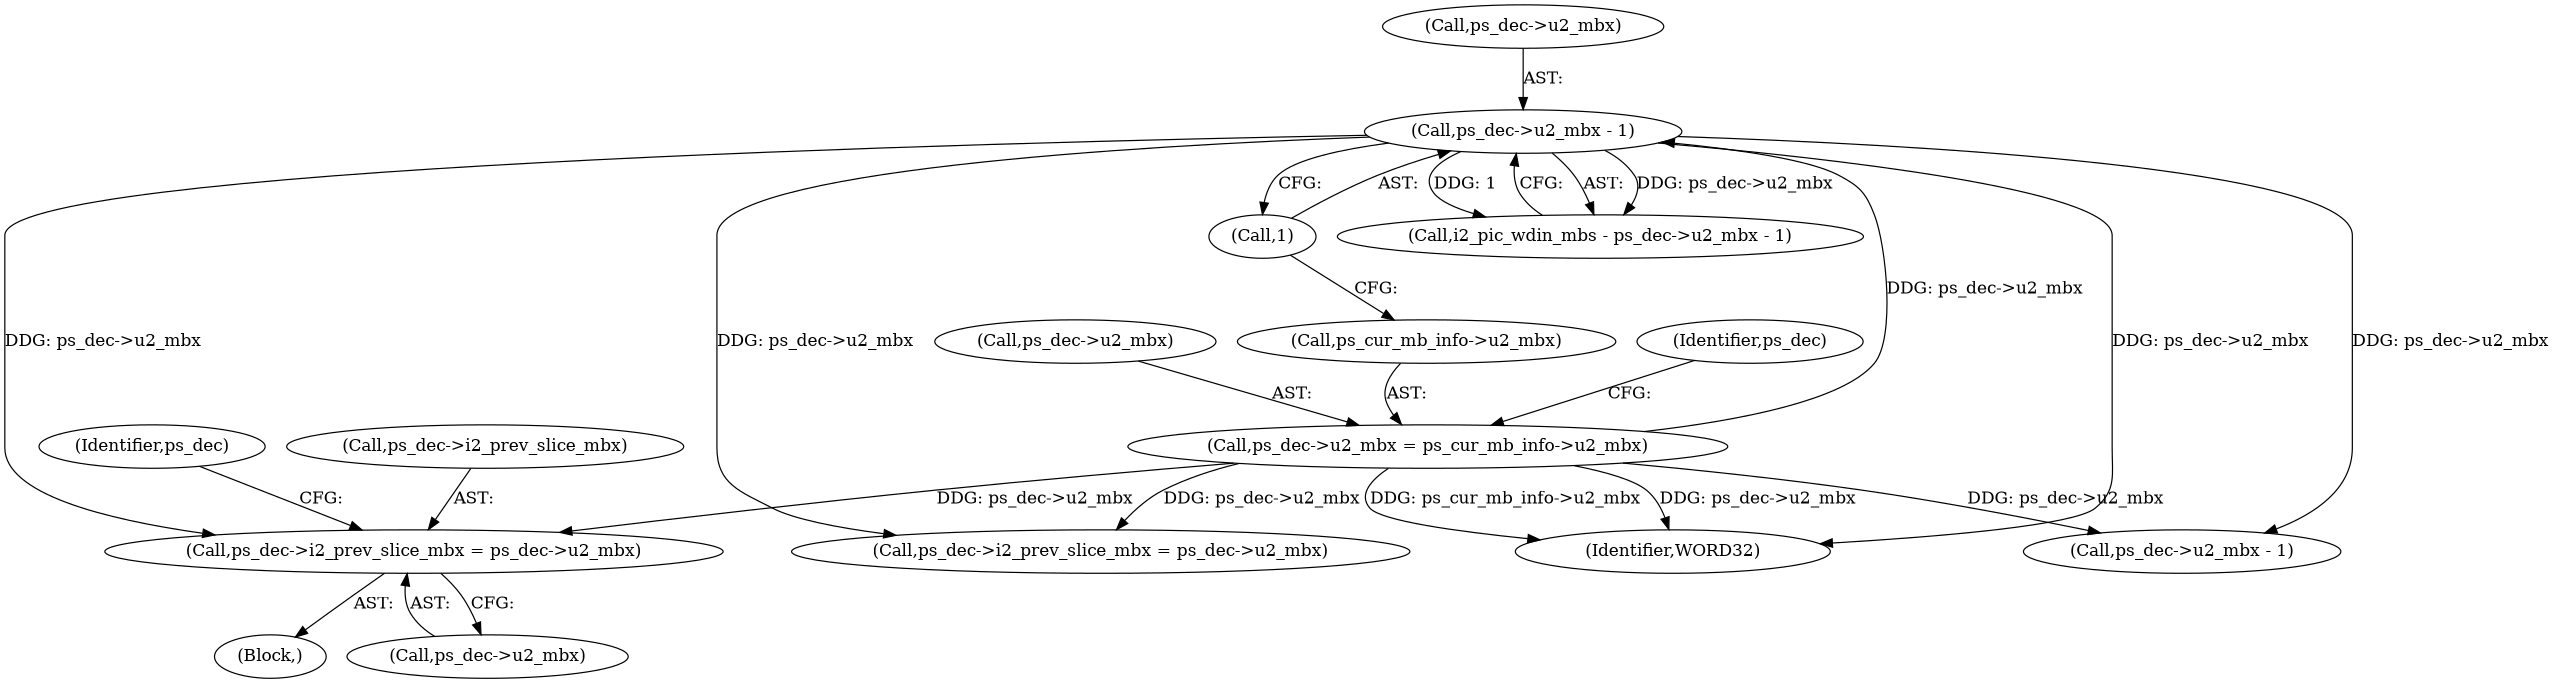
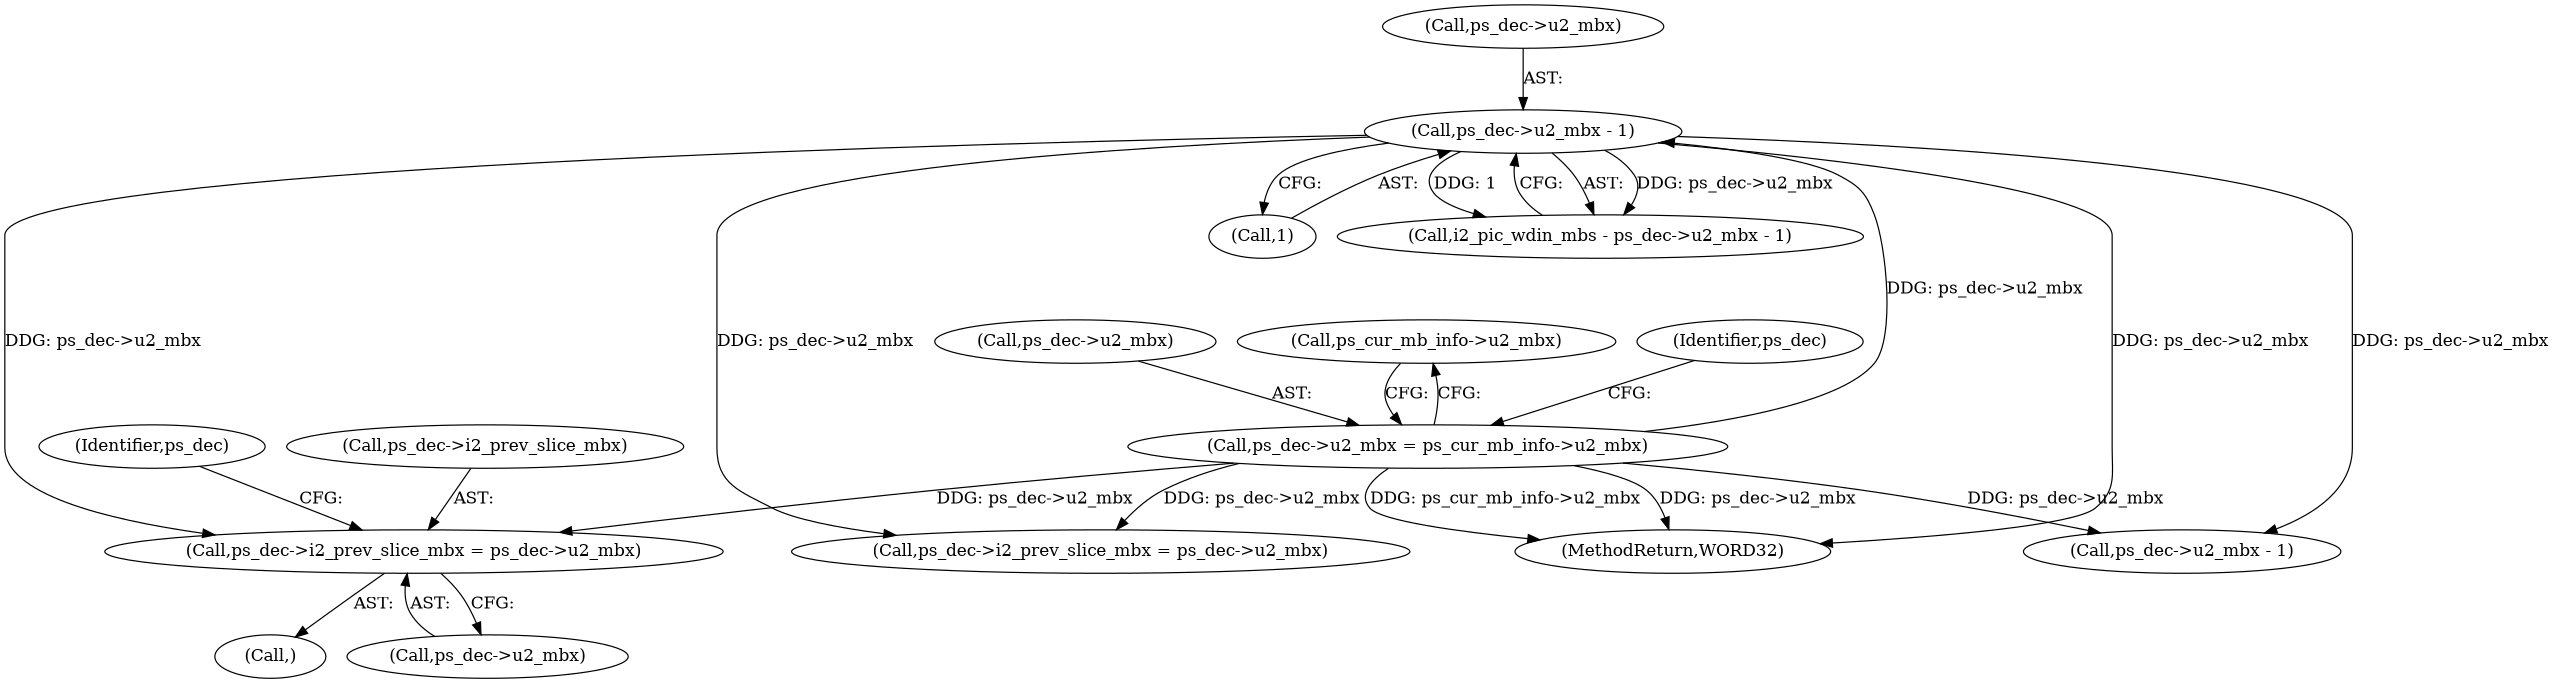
edge "(Call,1)" -> "(Call,ps_cur_mb_info->u2_mbx)": now "(Call,ps_dec->u2_mbx = ps_cur_mb_info->u2_mbx)" -> "(Call,ps_cur_mb_info->u2_mbx)"
edge "(Call,ps_cur_mb_info->u2_mbx)" -> "(Call,ps_dec->u2_mbx = ps_cur_mb_info->u2_mbx)": label "AST: " -> "CFG: "
node "(Identifier,WORD32)": label "(Identifier,WORD32)" -> "(MethodReturn,WORD32)"
node "(Block,)": label "(Block,)" -> "(Call,)"
